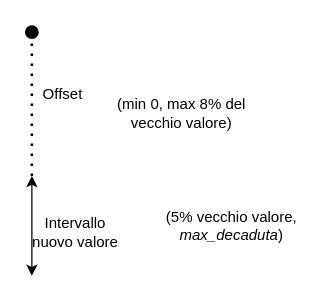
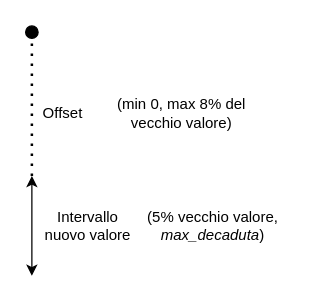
node "Offset": moved (63, 94) -> (63, 113)
node "(5% vecchio valore, max_decaduta)": moved (232, 226) -> (213, 226)
node "Intervallo nuovo valore": moved (76, 232) -> (88, 226)
